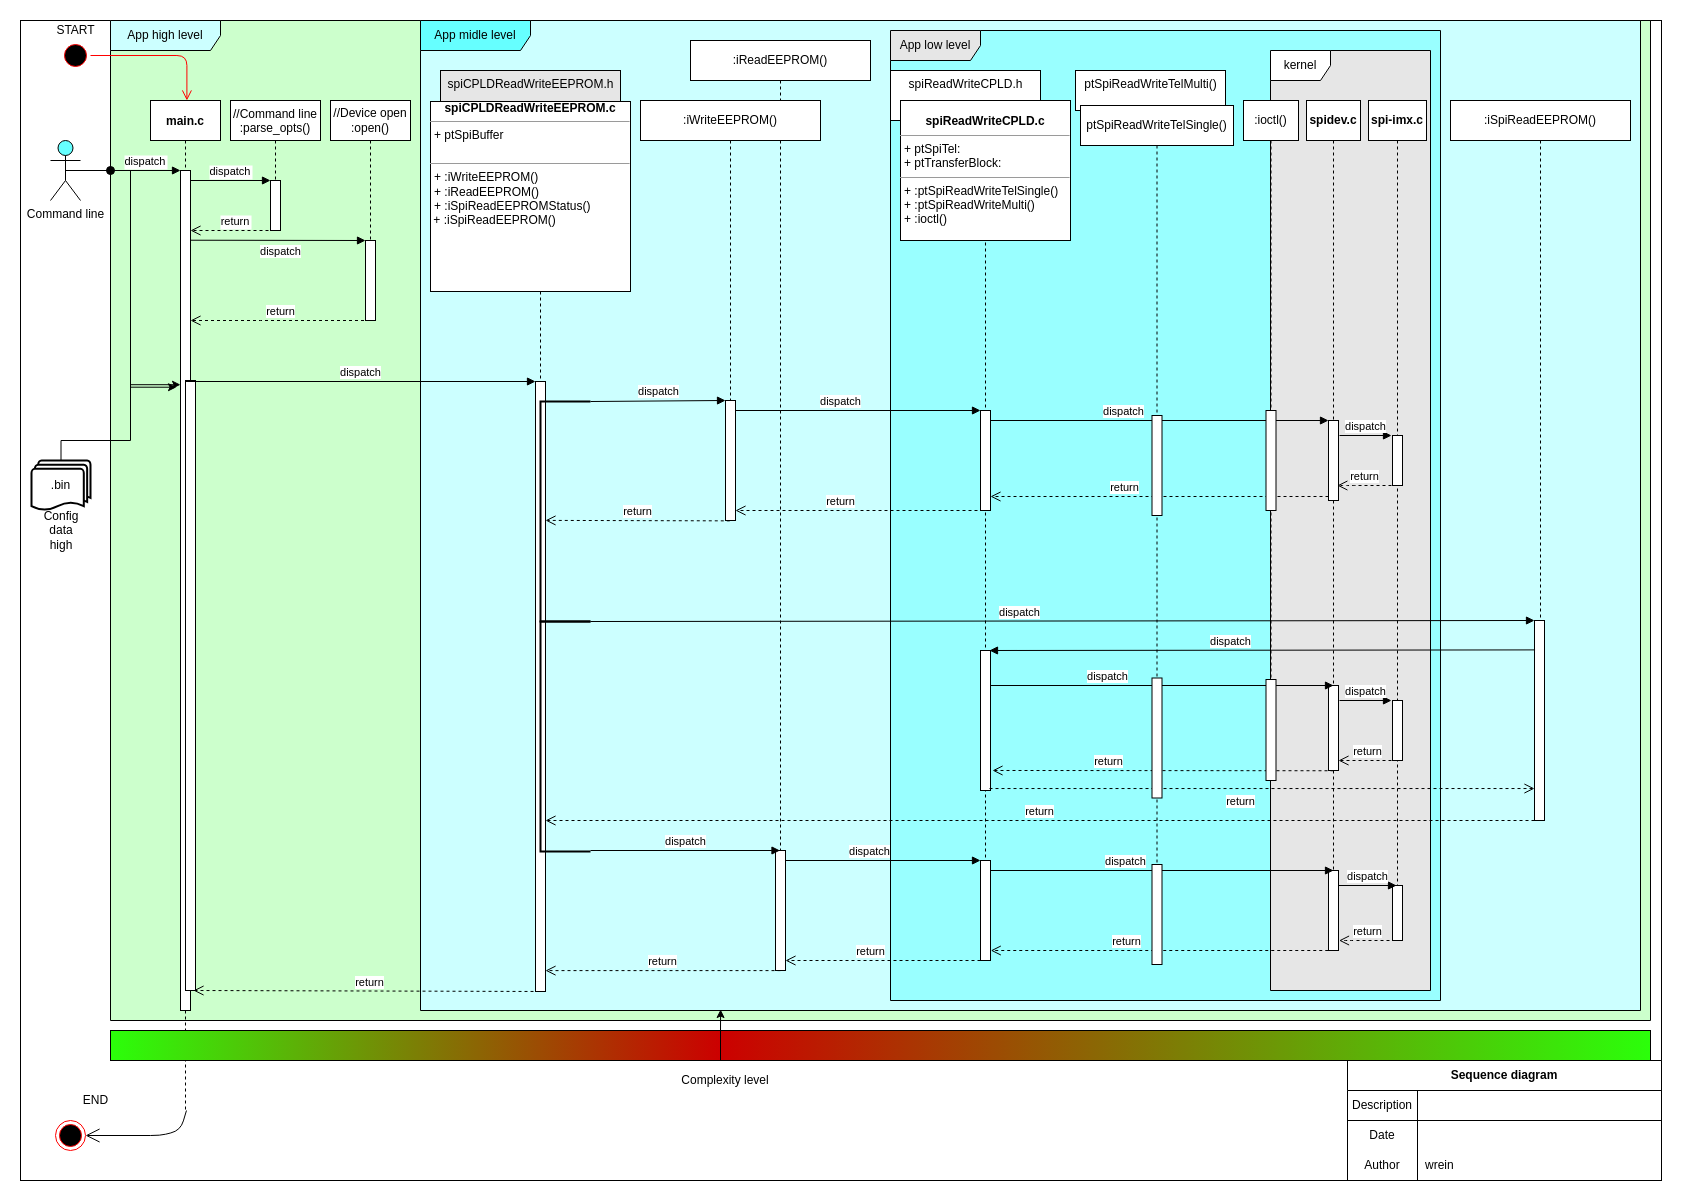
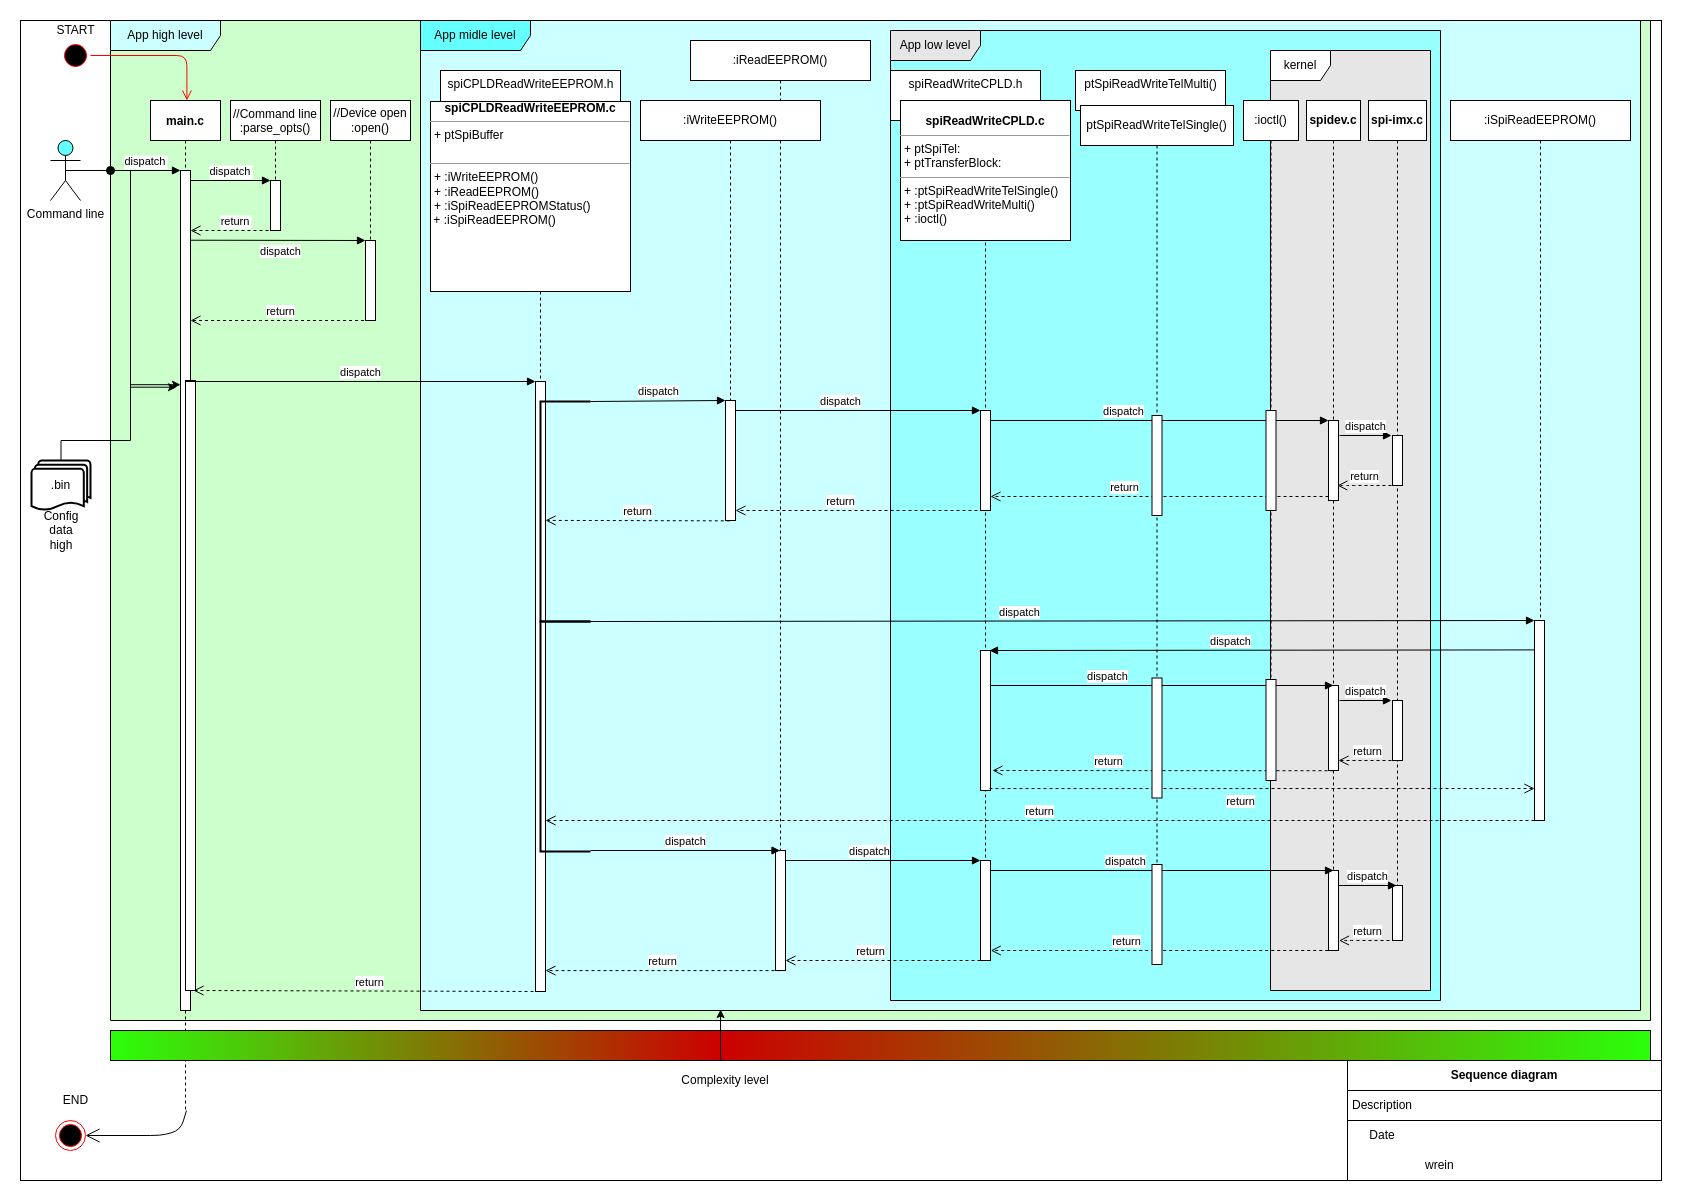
node "spiCPLDReadWriteEEPROM.h": fillcolor #e6e6e6 -> #ffffff
node "END": moved (96, 1101) -> (76, 1101)
node "Author": removed
